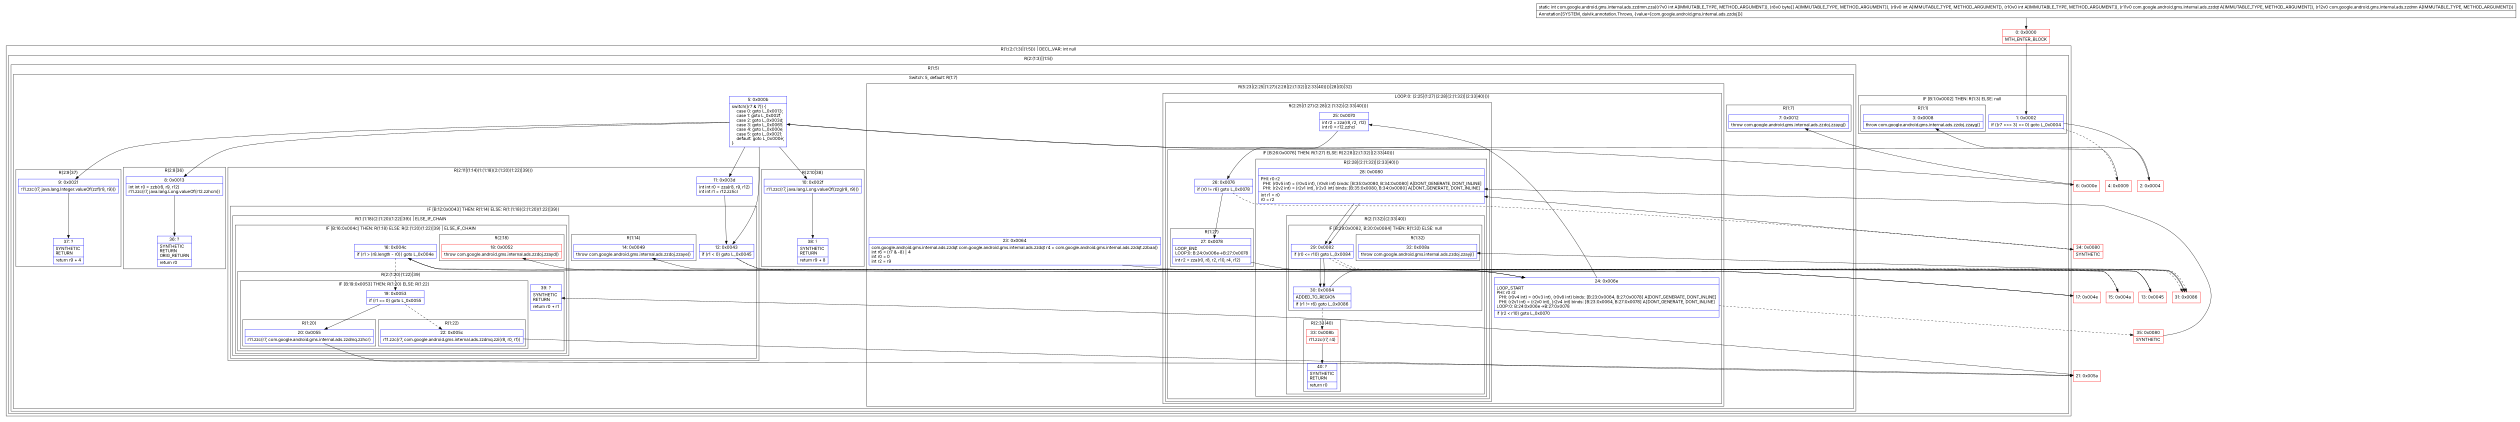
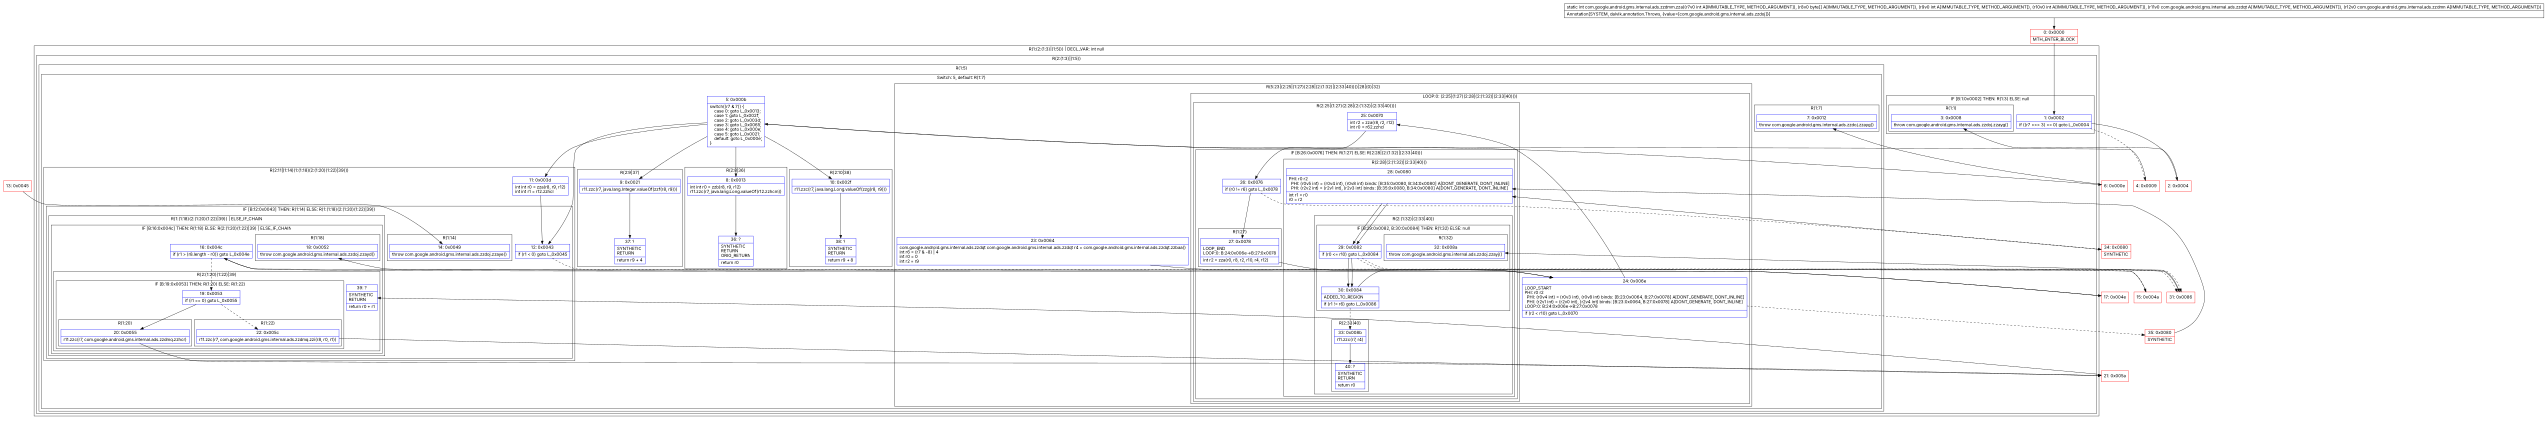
node "25: 0x0070": text "int r0 = r12.zzhcl" -> "int r0 = r62.zzhcl"
cluster "R(2:18)": label "R(2:18)" -> "R(1:18)"
node "18: 0x0052": color red -> blue
edge "12: 0x0043" -> "13: 0x0045": removed
node "33: 0x008b": color red -> blue
